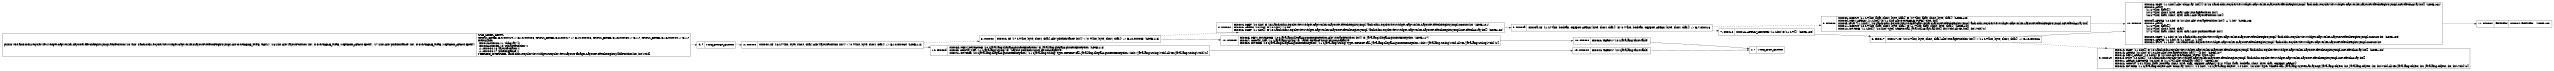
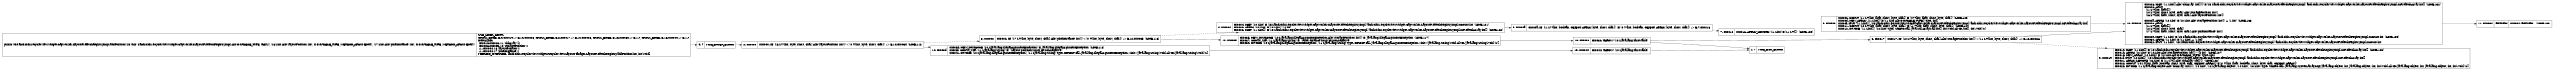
edge "5: 0x000a" -> "6: 0x000c": removed
edge "7: 0x0016" -> "8: 0x0017": now "13: 0x003c" -> "8: 0x0017"
